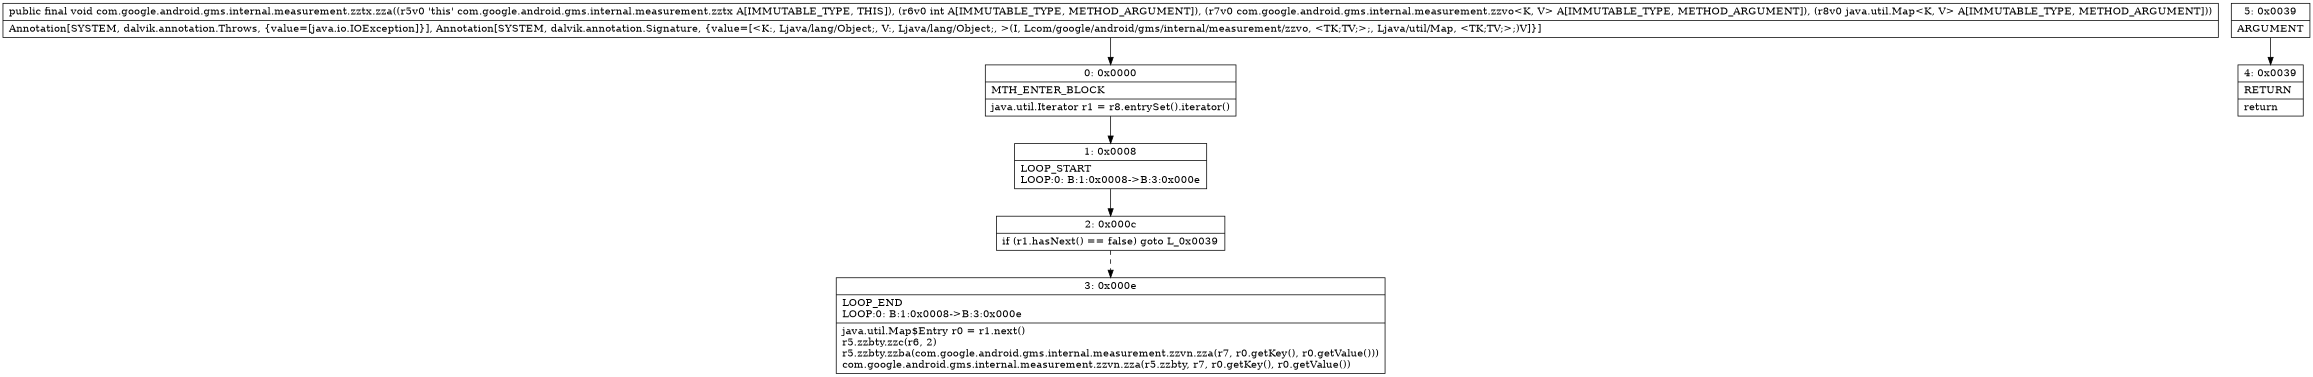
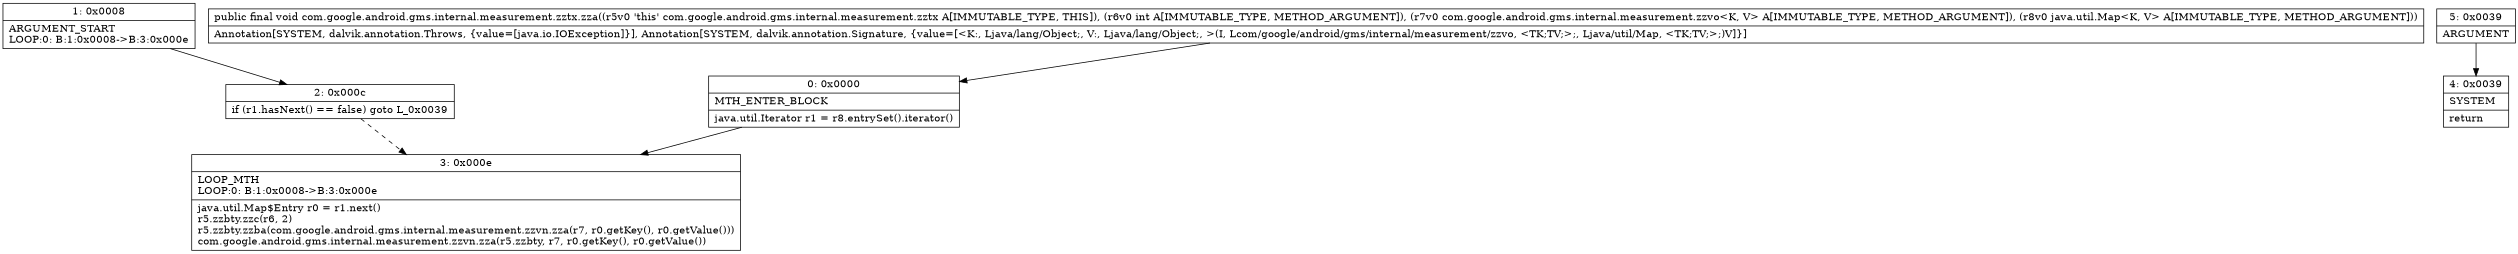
node "4: 0x0039": text "RETURN" -> "SYSTEM"
edge "0: 0x0000" -> "1: 0x0008": now "0: 0x0000" -> "3: 0x000e"
node "1: 0x0008": text "LOOP_START" -> "ARGUMENT_START"
node "3: 0x000e": text "LOOP_END" -> "LOOP_MTH"
